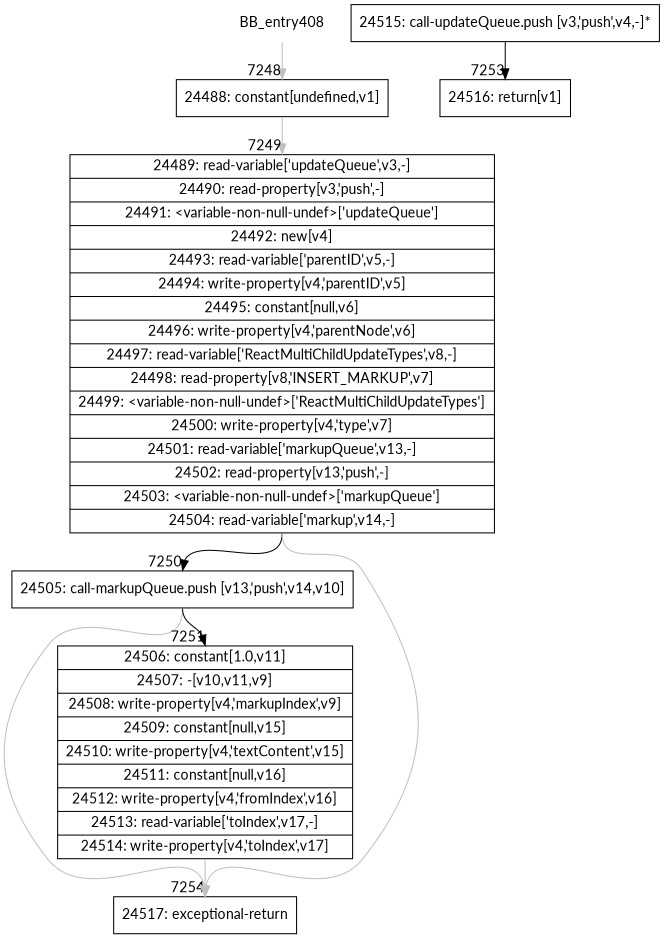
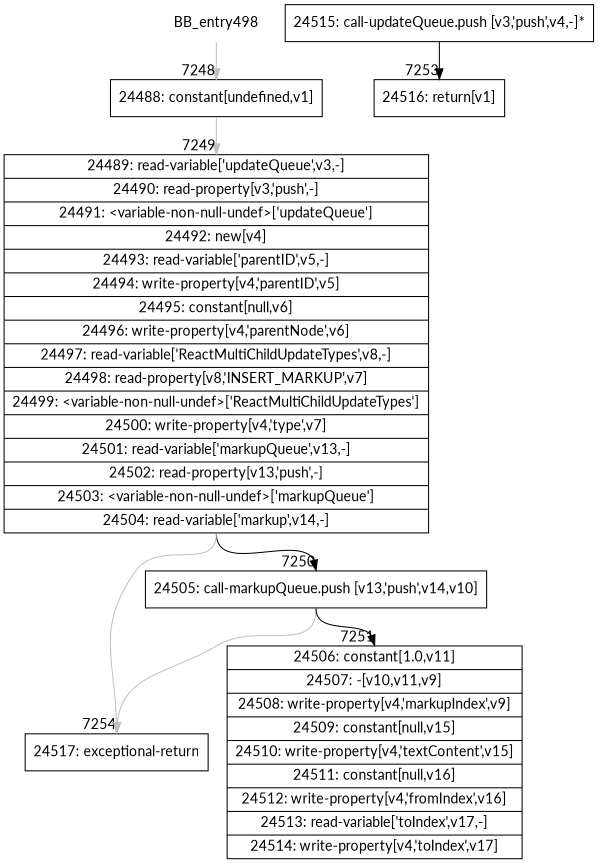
node "BB_entry408": label "BB_entry408" -> "BB_entry498"
edge "24506: constant[1.0,v11]" -> "24517: exceptional-return": removed
